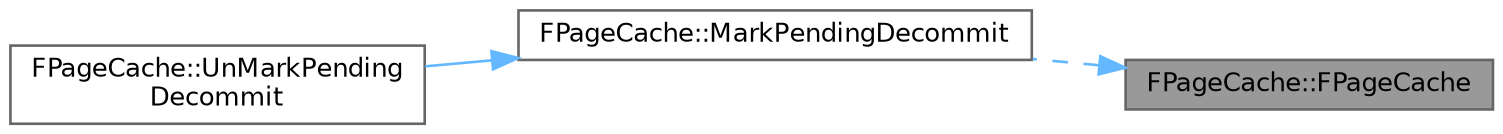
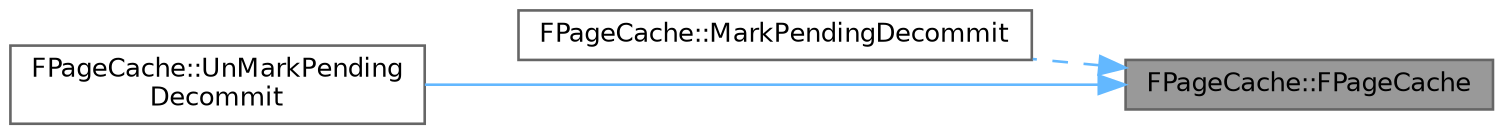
edge "FPageCache::UnMarkPending Decommit" -> "FPageCache::MarkPendingDecommit": now "FPageCache::UnMarkPending Decommit" -> "FPageCache::FPageCache"
